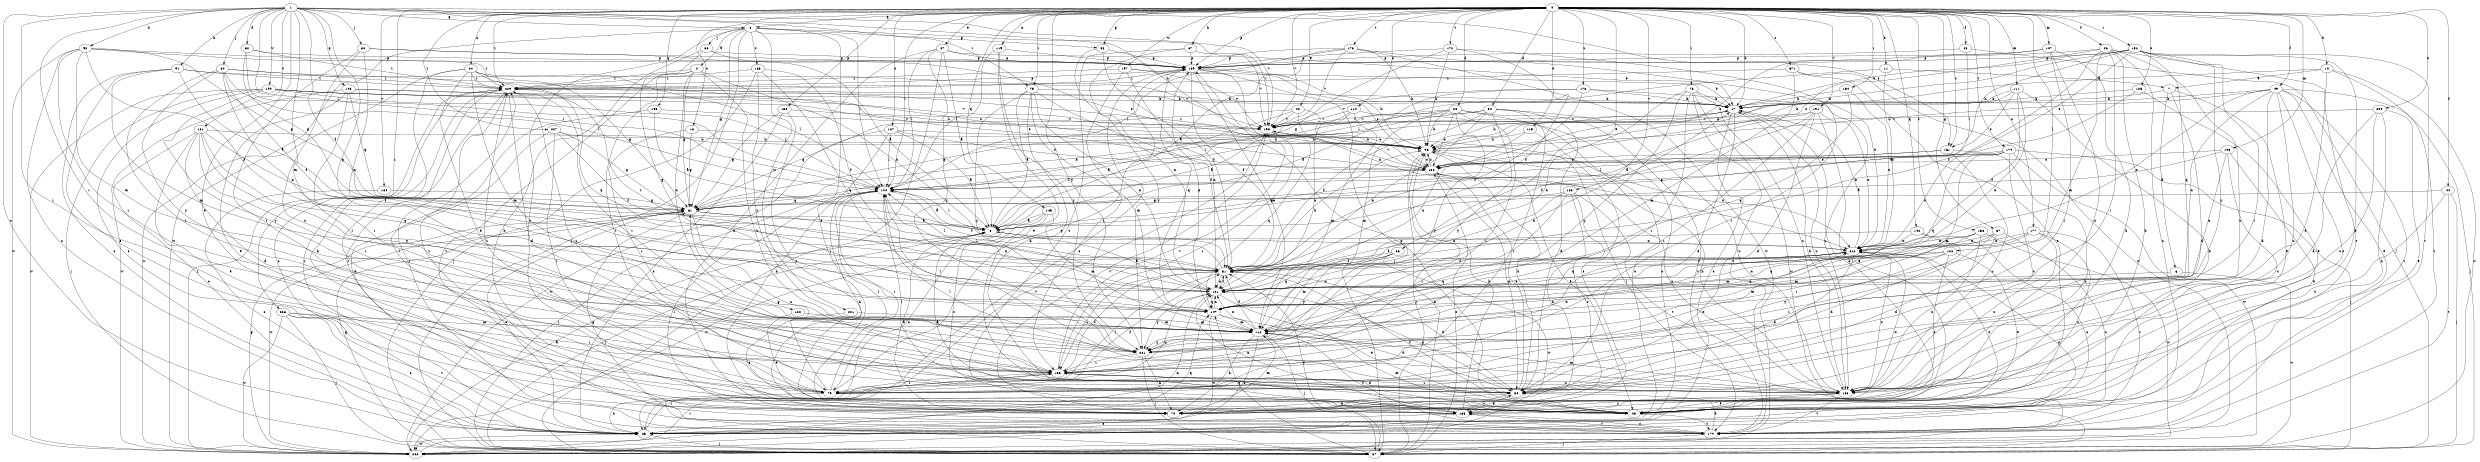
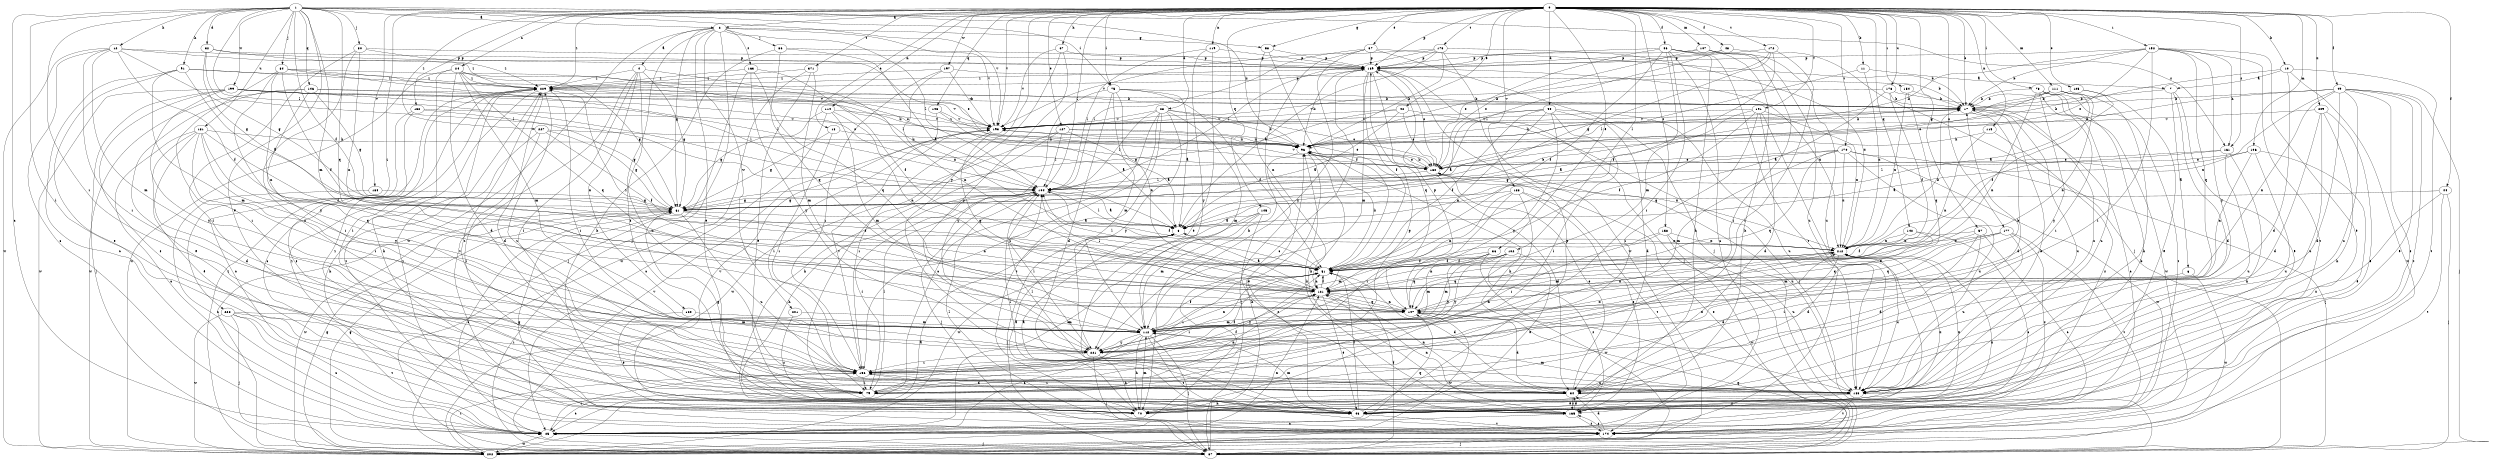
node "92": label "92" -> "12"
node "30": label "30" -> "40"
edge "37" -> "8": removed, label "a"
